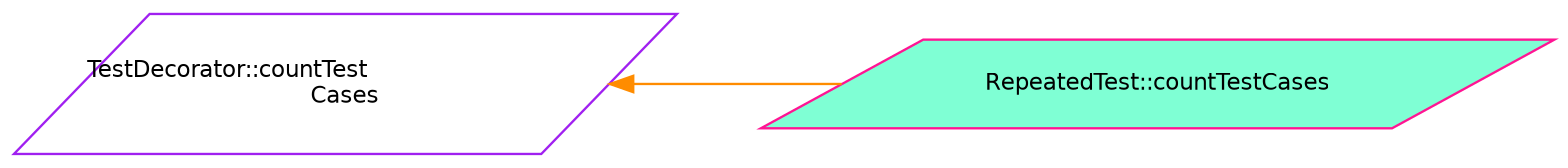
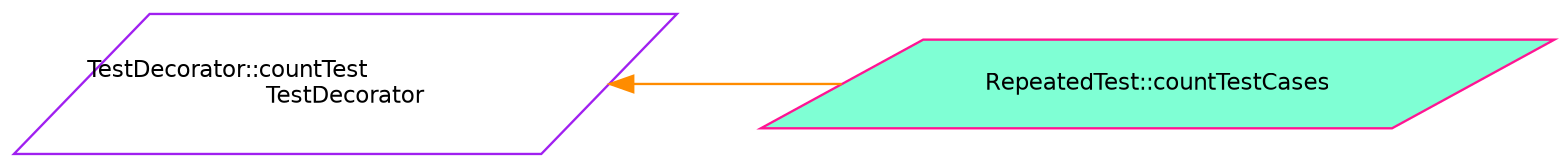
node "TestDecorator::countTest Cases": label "TestDecorator::countTest Cases" -> "TestDecorator::countTest TestDecorator"
